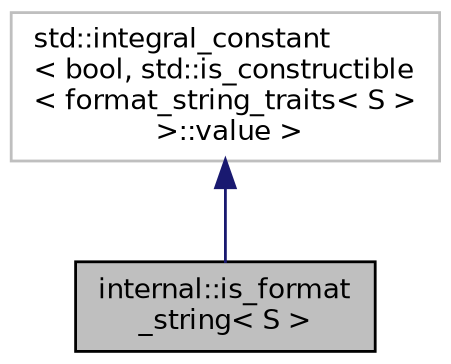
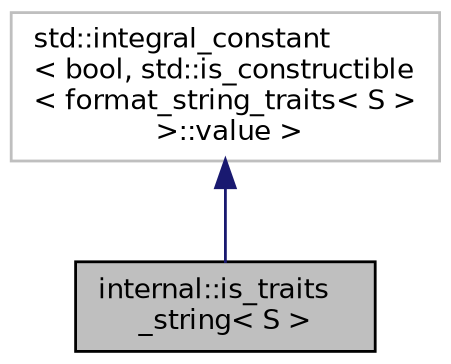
node "internal::is_format _string< S >": label "internal::is_format _string< S >" -> "internal::is_traits _string< S >"
